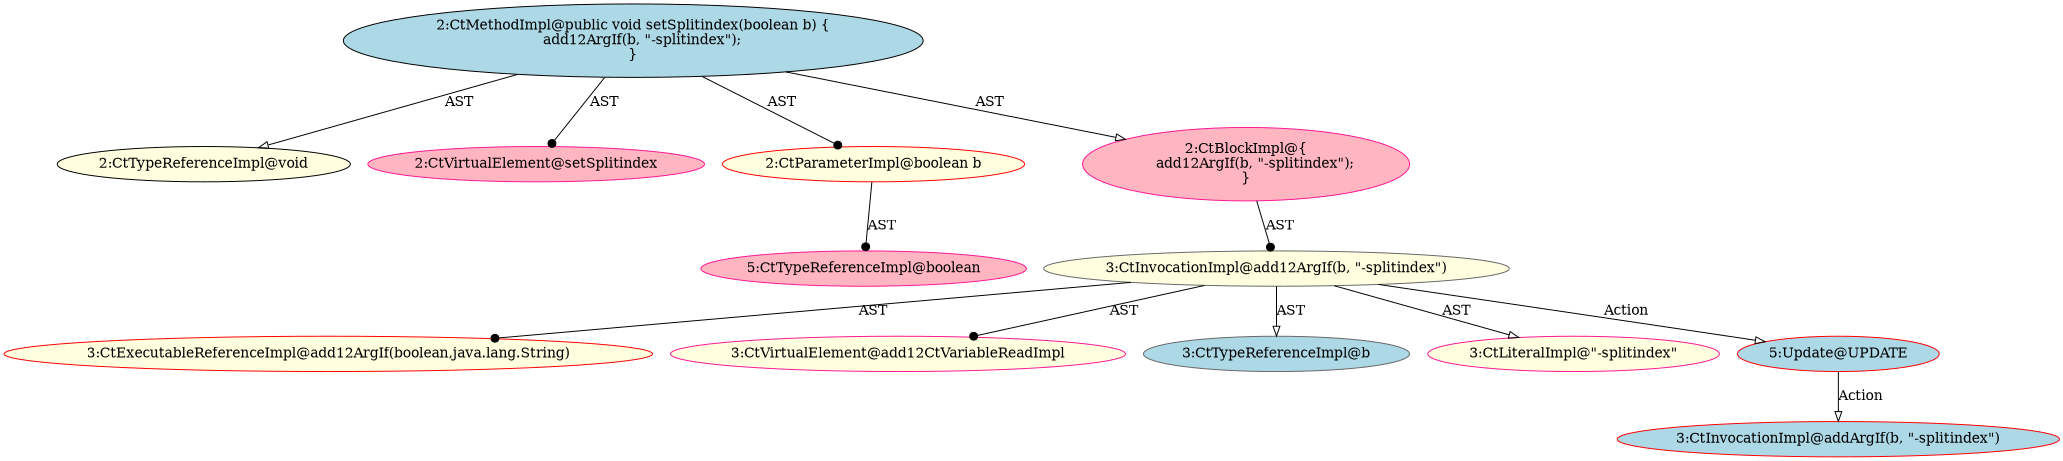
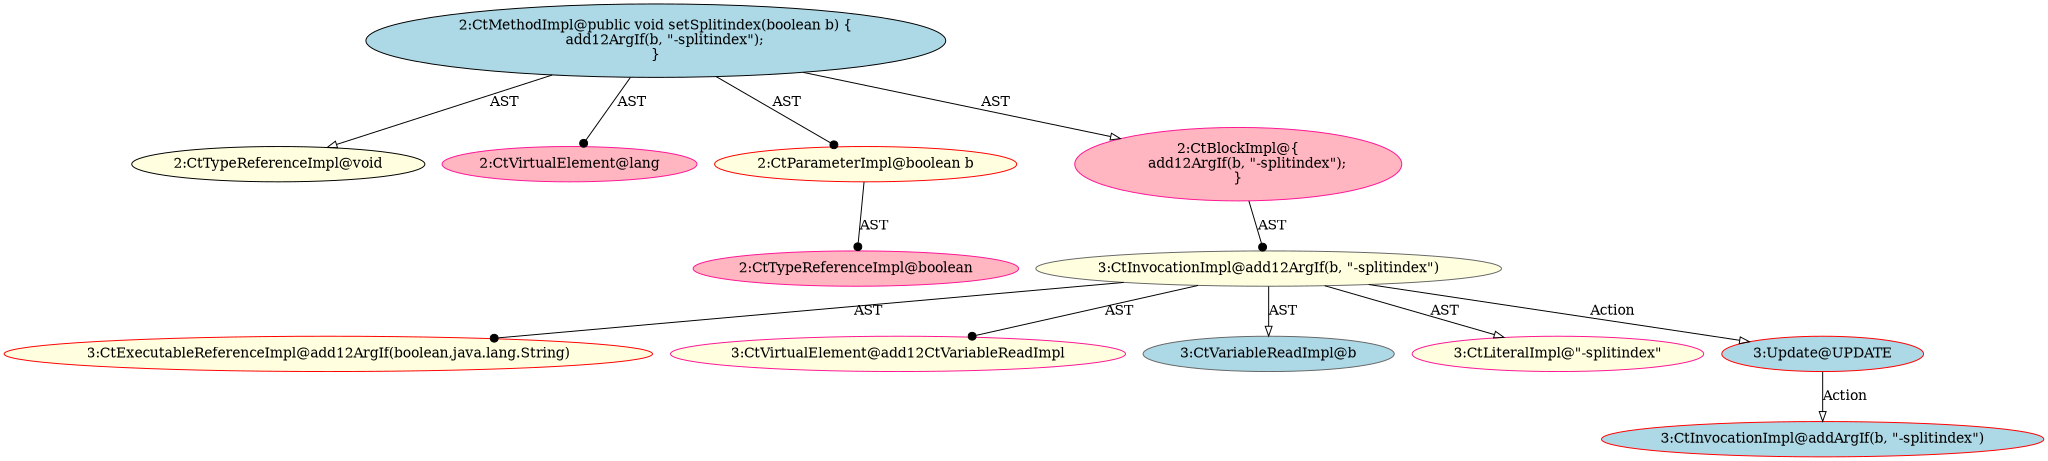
node "2:CtVirtualElement@setSplitindex": label "2:CtVirtualElement@setSplitindex" -> "2:CtVirtualElement@lang"
node "5:CtTypeReferenceImpl@boolean": label "5:CtTypeReferenceImpl@boolean" -> "2:CtTypeReferenceImpl@boolean"
node "3:CtTypeReferenceImpl@b": label "3:CtTypeReferenceImpl@b" -> "3:CtVariableReadImpl@b"
node "5:Update@UPDATE": label "5:Update@UPDATE" -> "3:Update@UPDATE"
